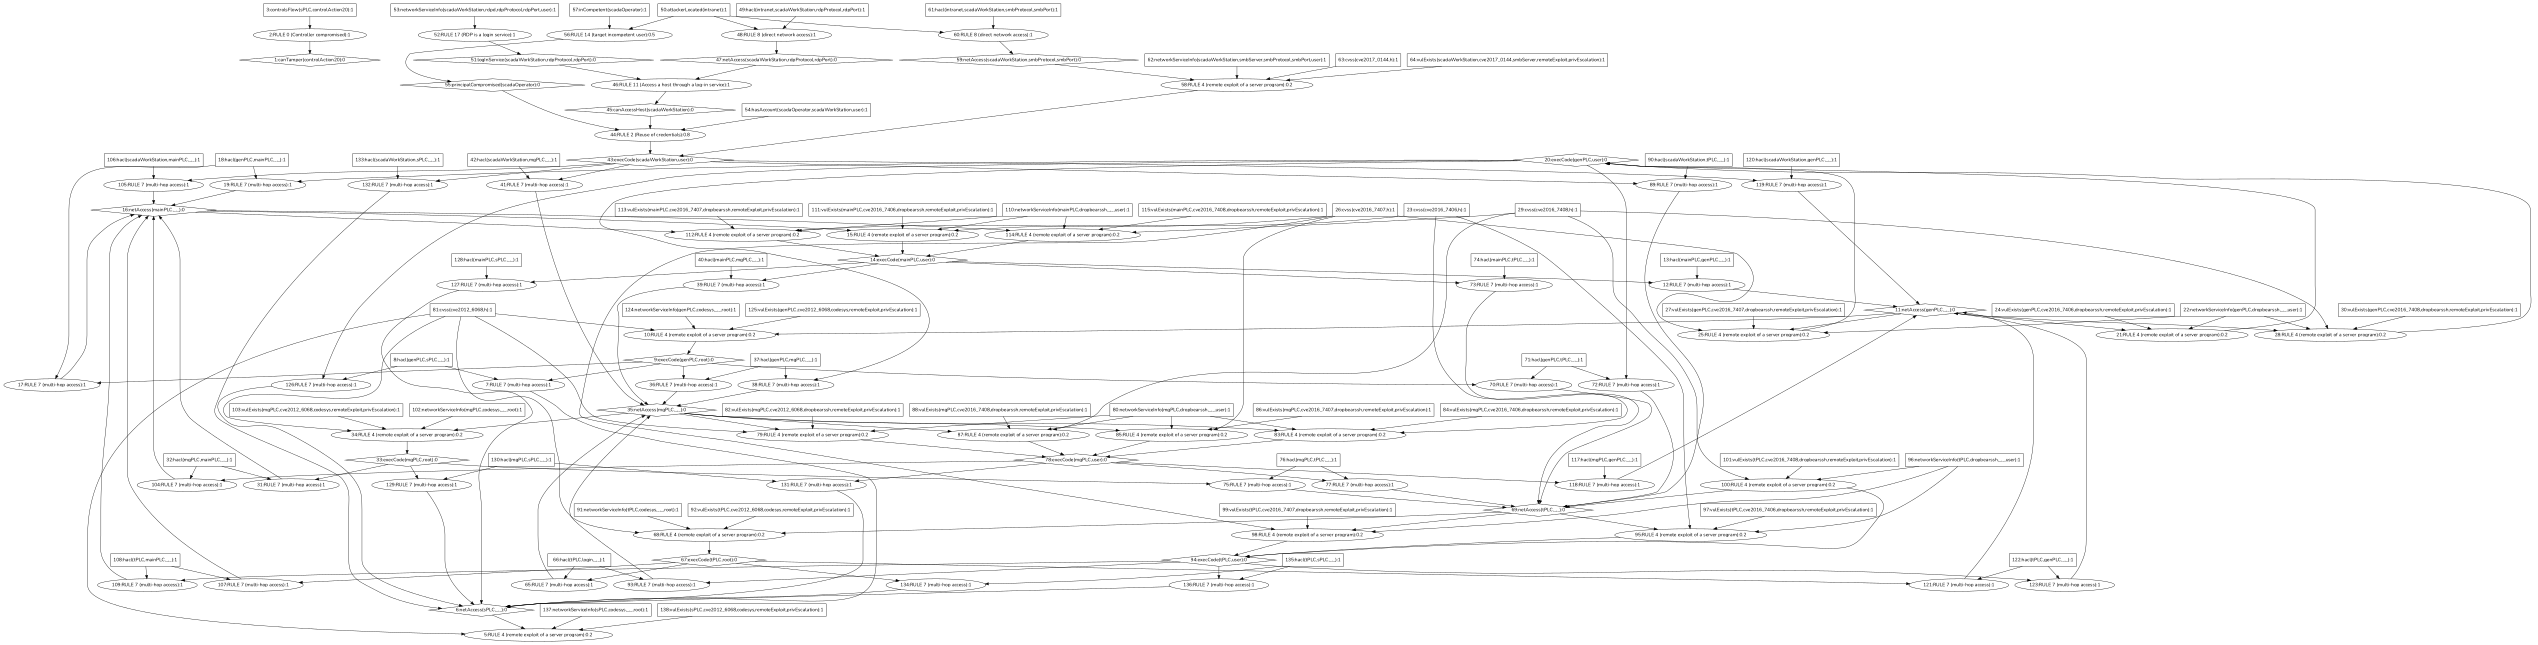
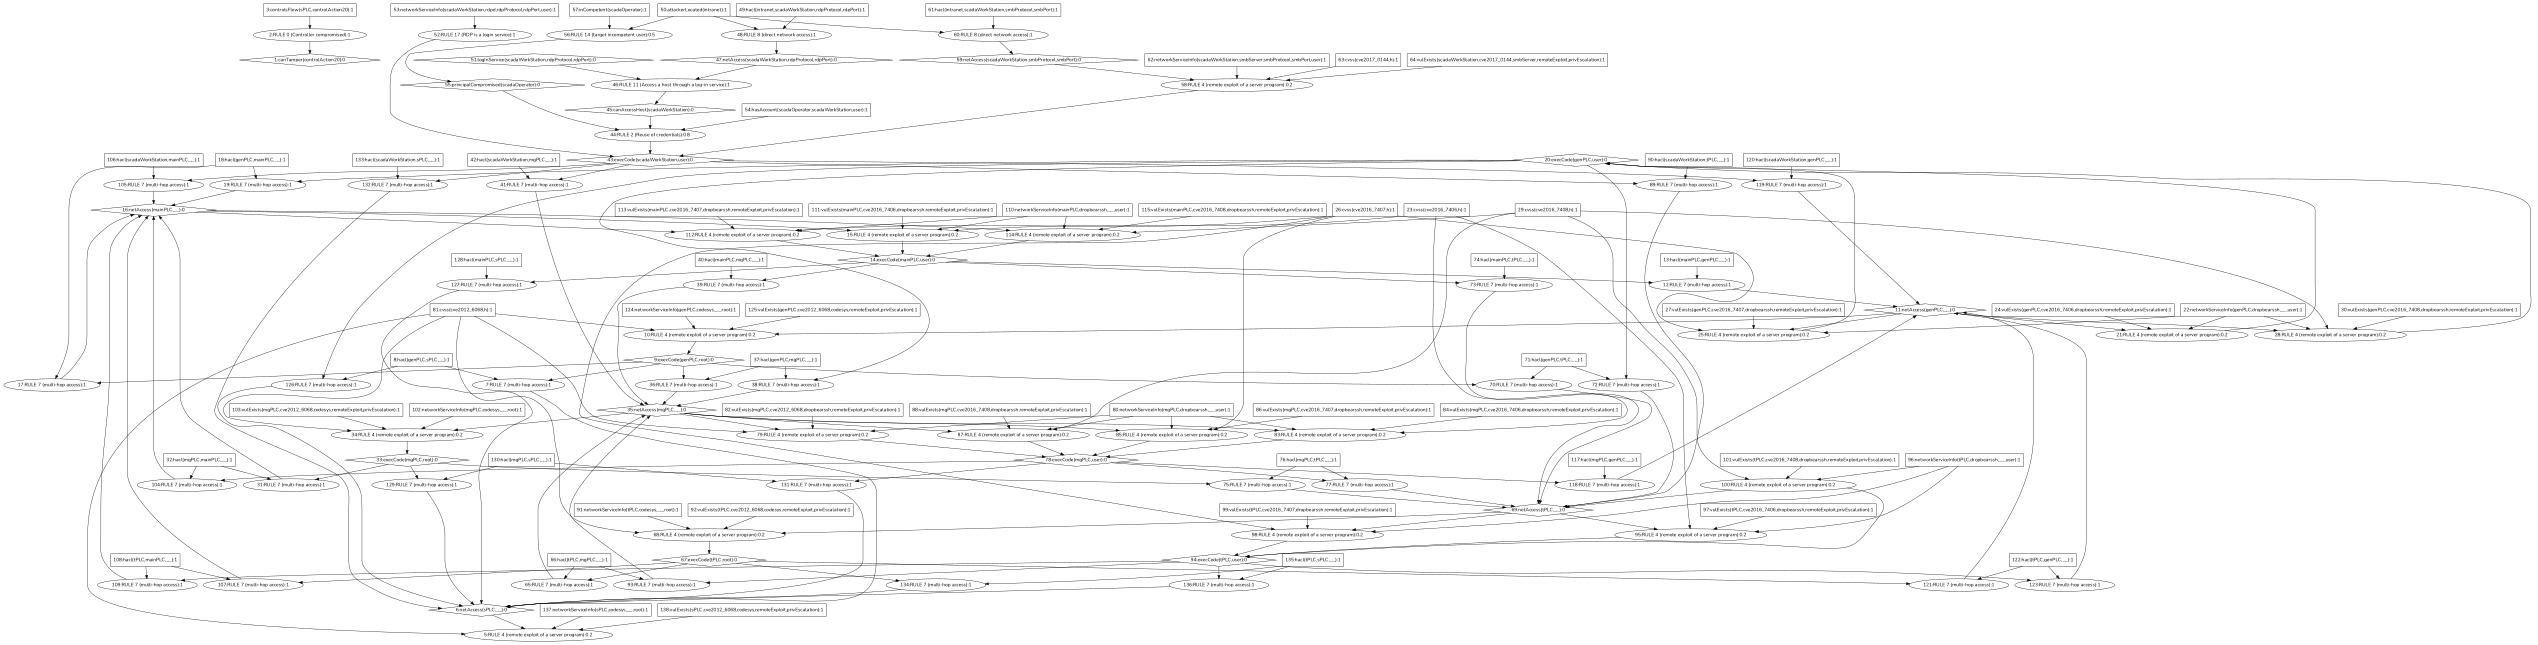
edge "52:RULE 17 (RDP is a login service):1" -> "51:logInService(scadaWorkStation,rdpProtocol,rdpPort):0": now "52:RULE 17 (RDP is a login service):1" -> "43:execCode(scadaWorkStation,user):0"
node "66:hacl(tPLC,login,_,_):1": label "66:hacl(tPLC,login,_,_):1" -> "66:hacl(tPLC,mgPLC,_,_):1"
